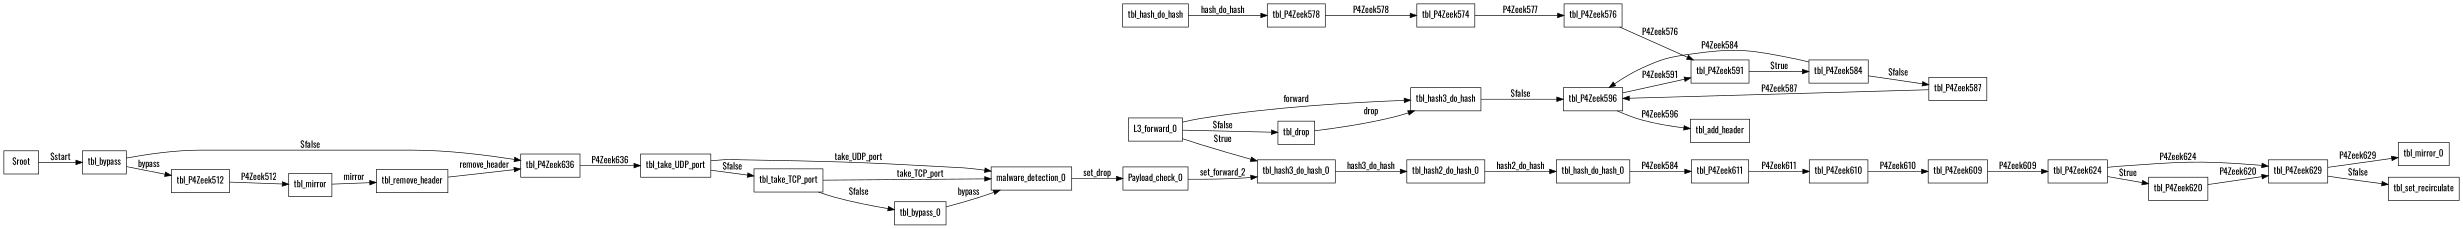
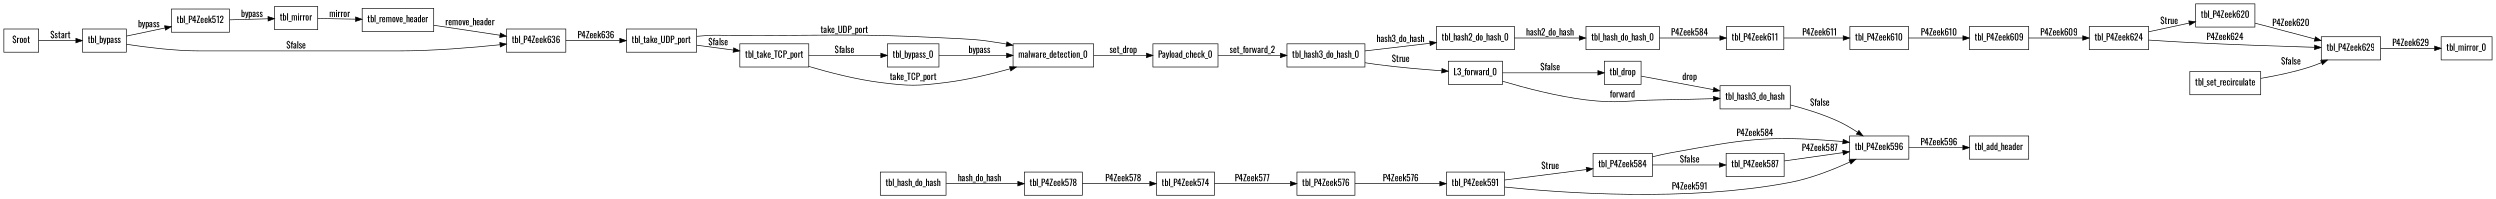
edge "tbl_P4Zeek596" -> "tbl_P4Zeek591": reversed
edge "L3_forward_0" -> "tbl_hash3_do_hash_0": reversed
edge "tbl_P4Zeek512" -> "tbl_mirror": label "P4Zeek512" -> "bypass"
edge "tbl_P4Zeek629" -> "tbl_set_recirculate": reversed
